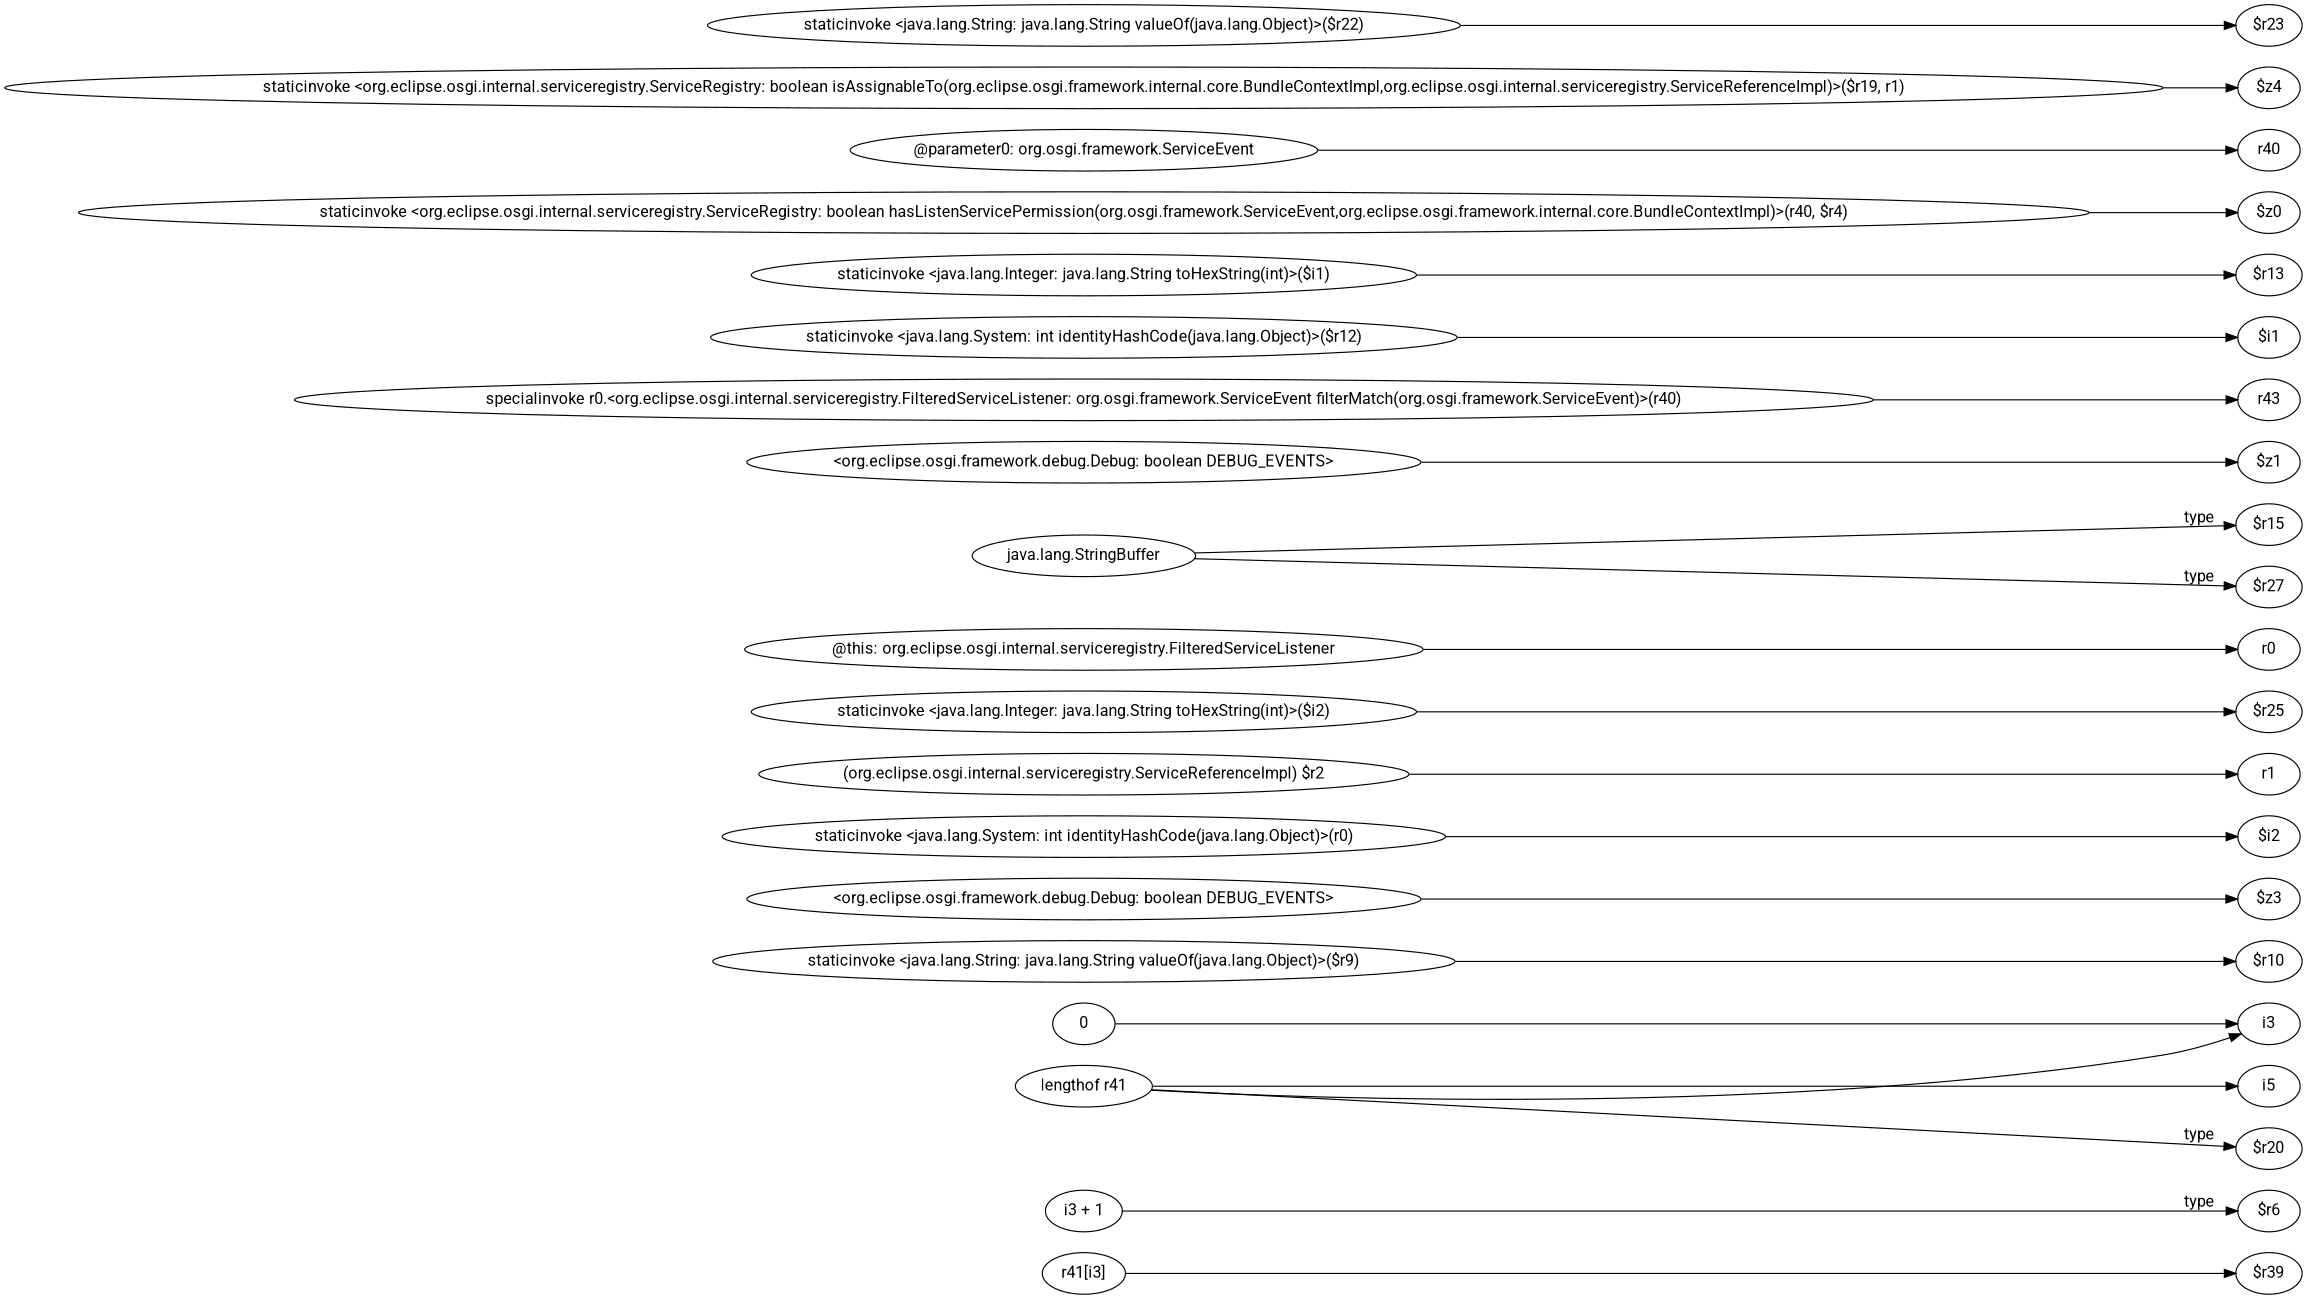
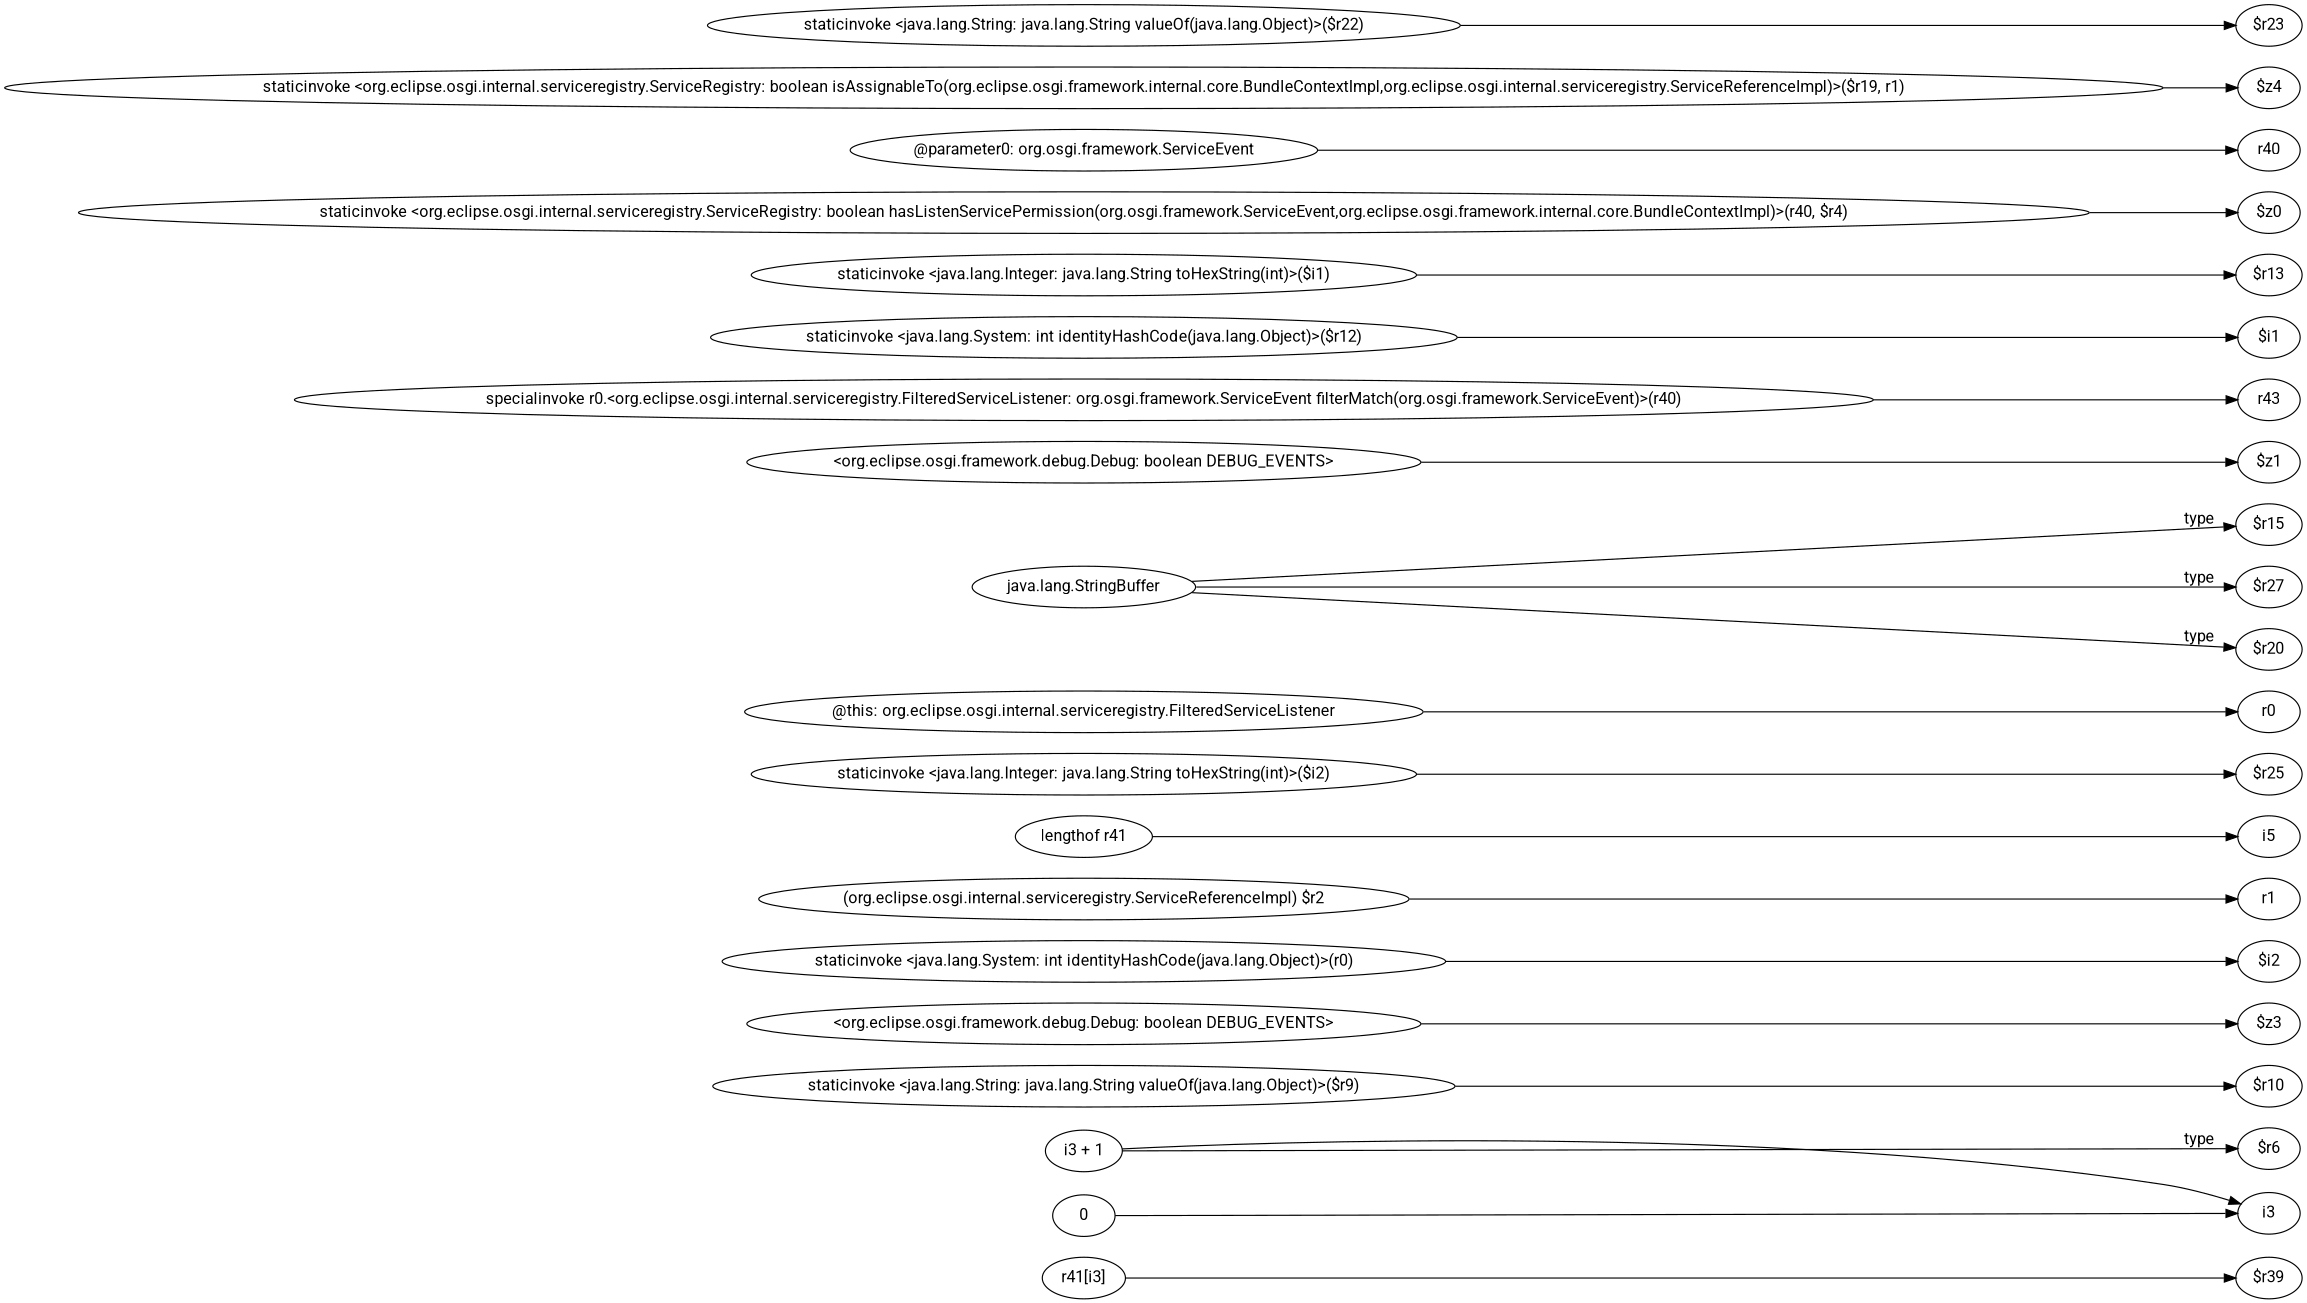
edge "lengthof r41" -> "i3": now "i3 + 1" -> "i3"
edge "lengthof r41" -> "$r20": now "java.lang.StringBuffer" -> "$r20"
